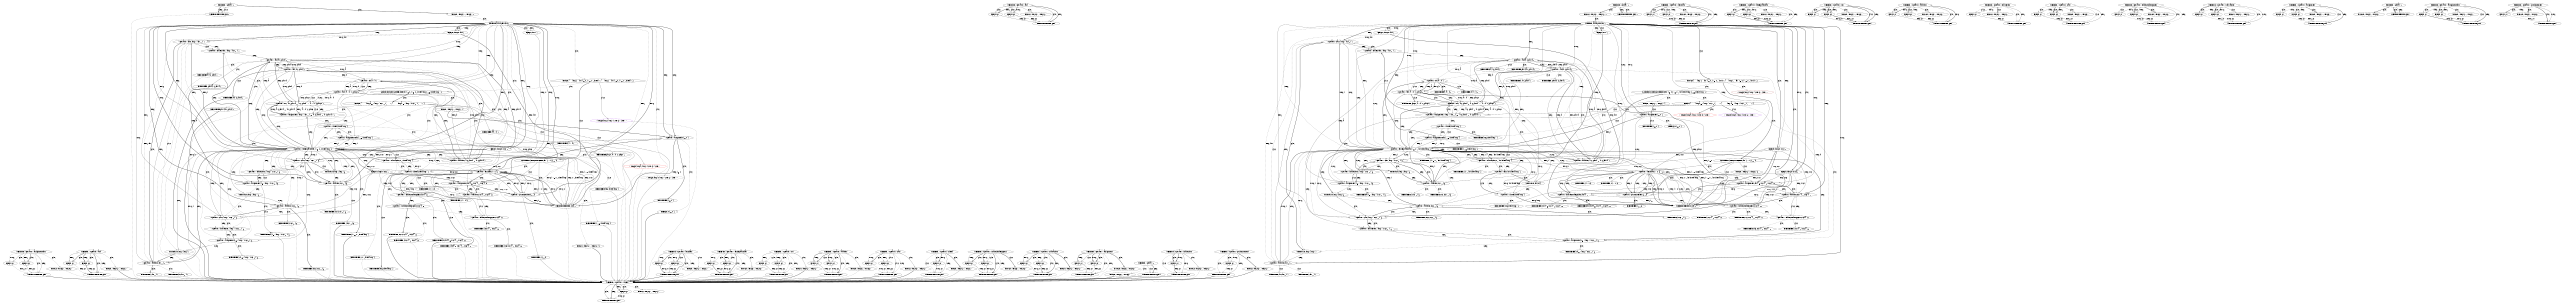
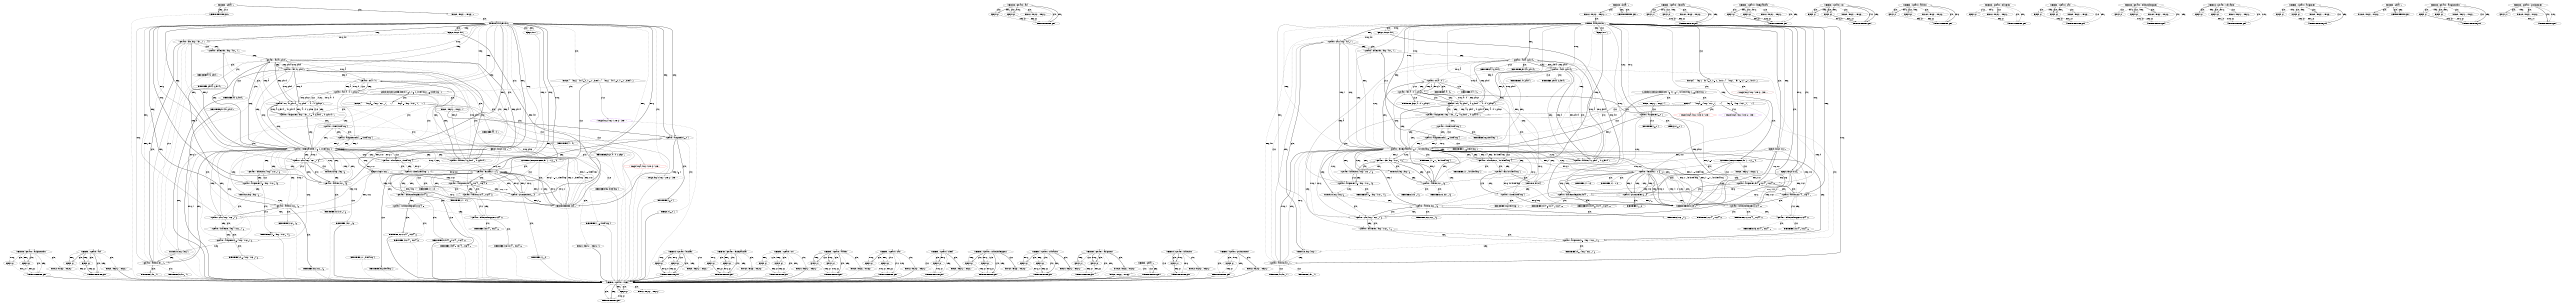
edge "(<operator>.subtraction,w - sizeof(long))" -> "(IDENTIFIER,w,w - sizeof(long))": removed, label "AST:"
node "(IDENTIFIER,i,i <= w - sizeof(long))": removed
